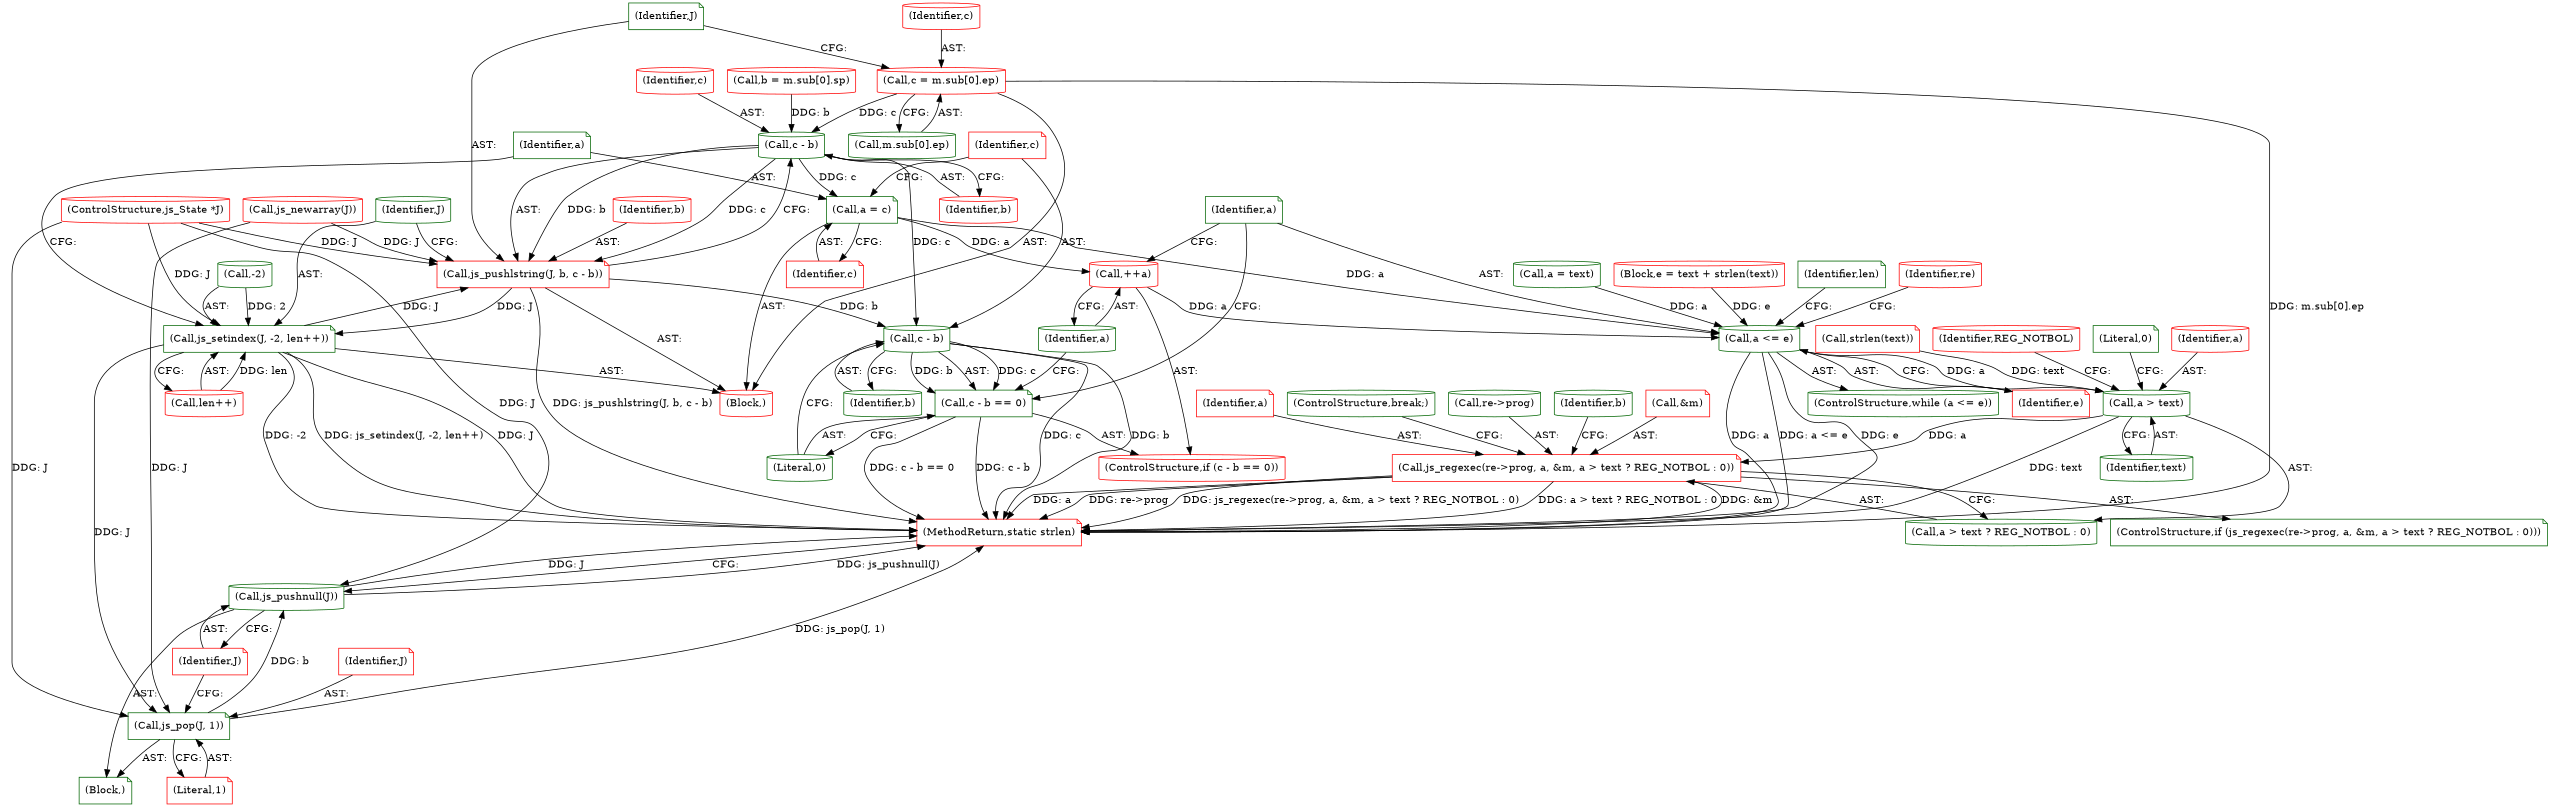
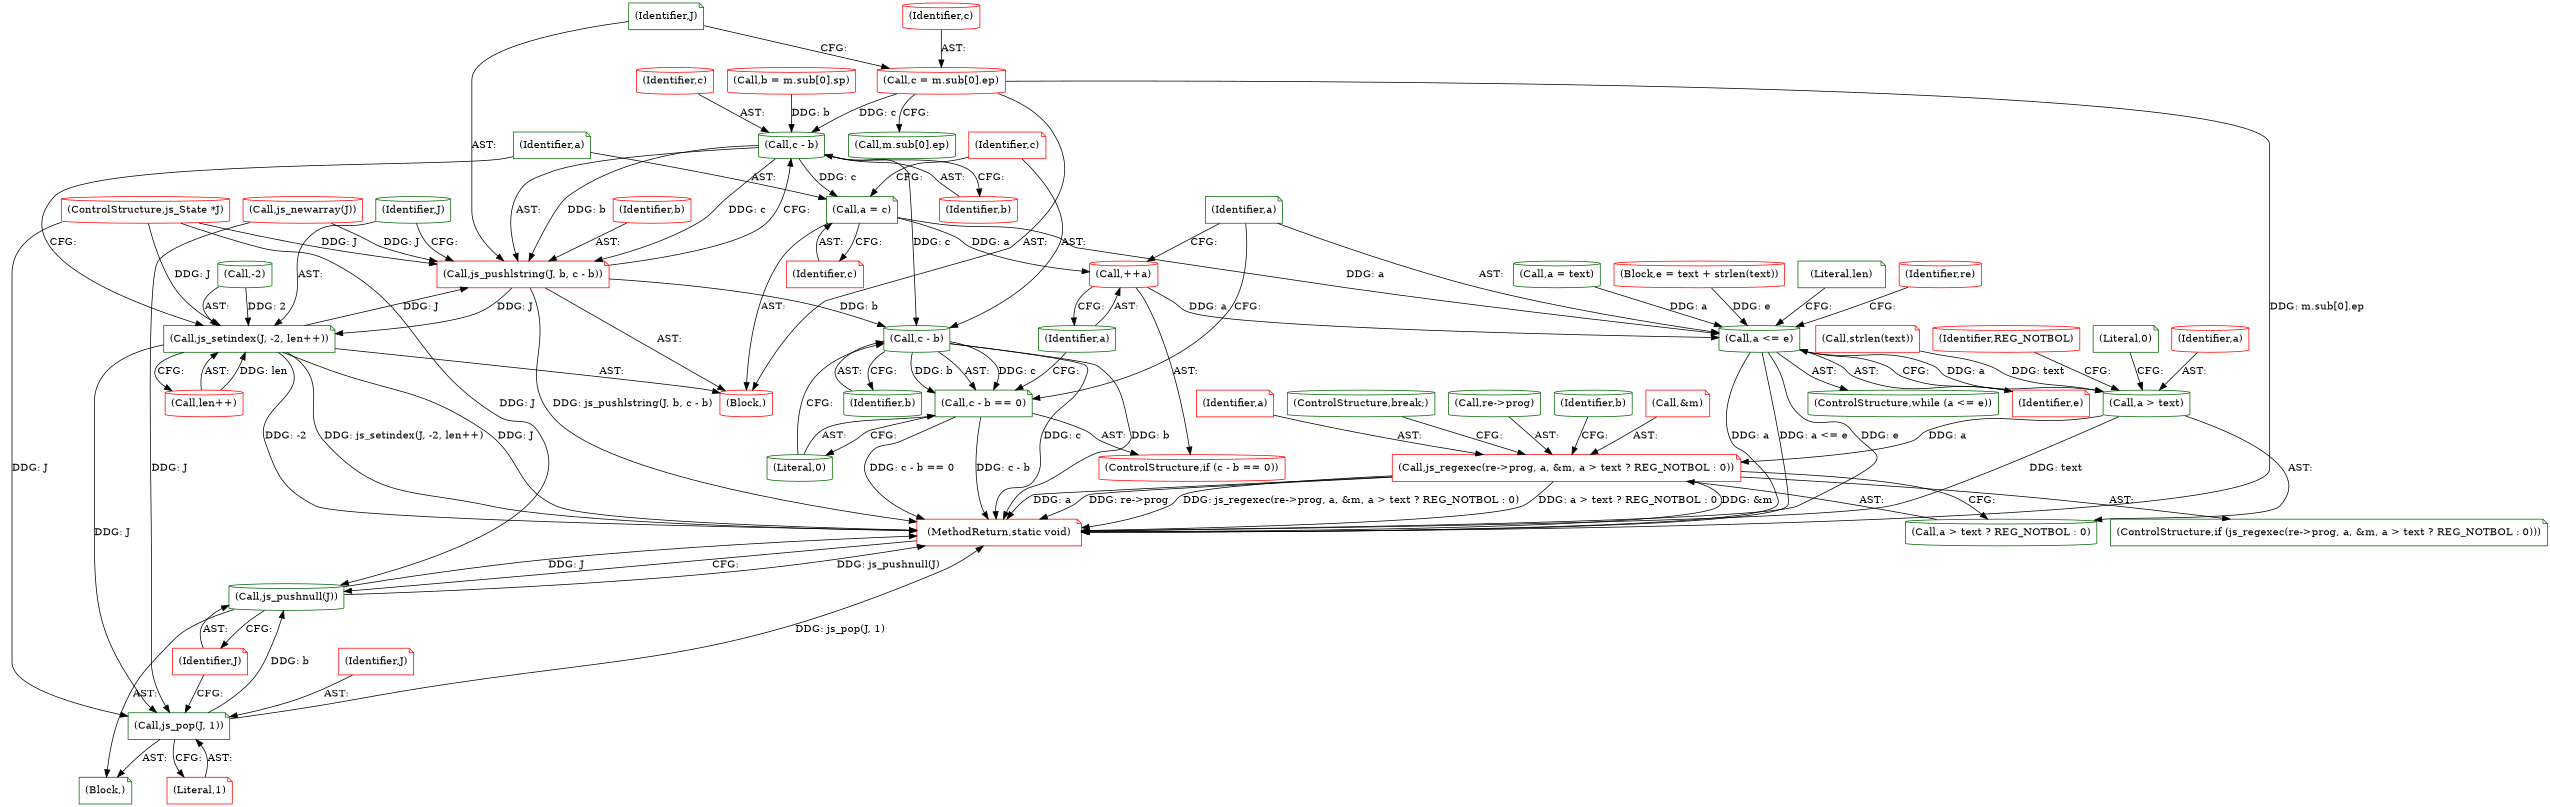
edge "(Call,m.sub[0].ep)" -> "(Call,c = m.sub[0].ep)": removed, label "AST:"
node "(Identifier,len)": label "(Identifier,len)" -> "(Literal,len)"
node "(Identifier,text)": removed
node "(MethodReturn,static strlen)": label "(MethodReturn,static strlen)" -> "(MethodReturn,static void)"
